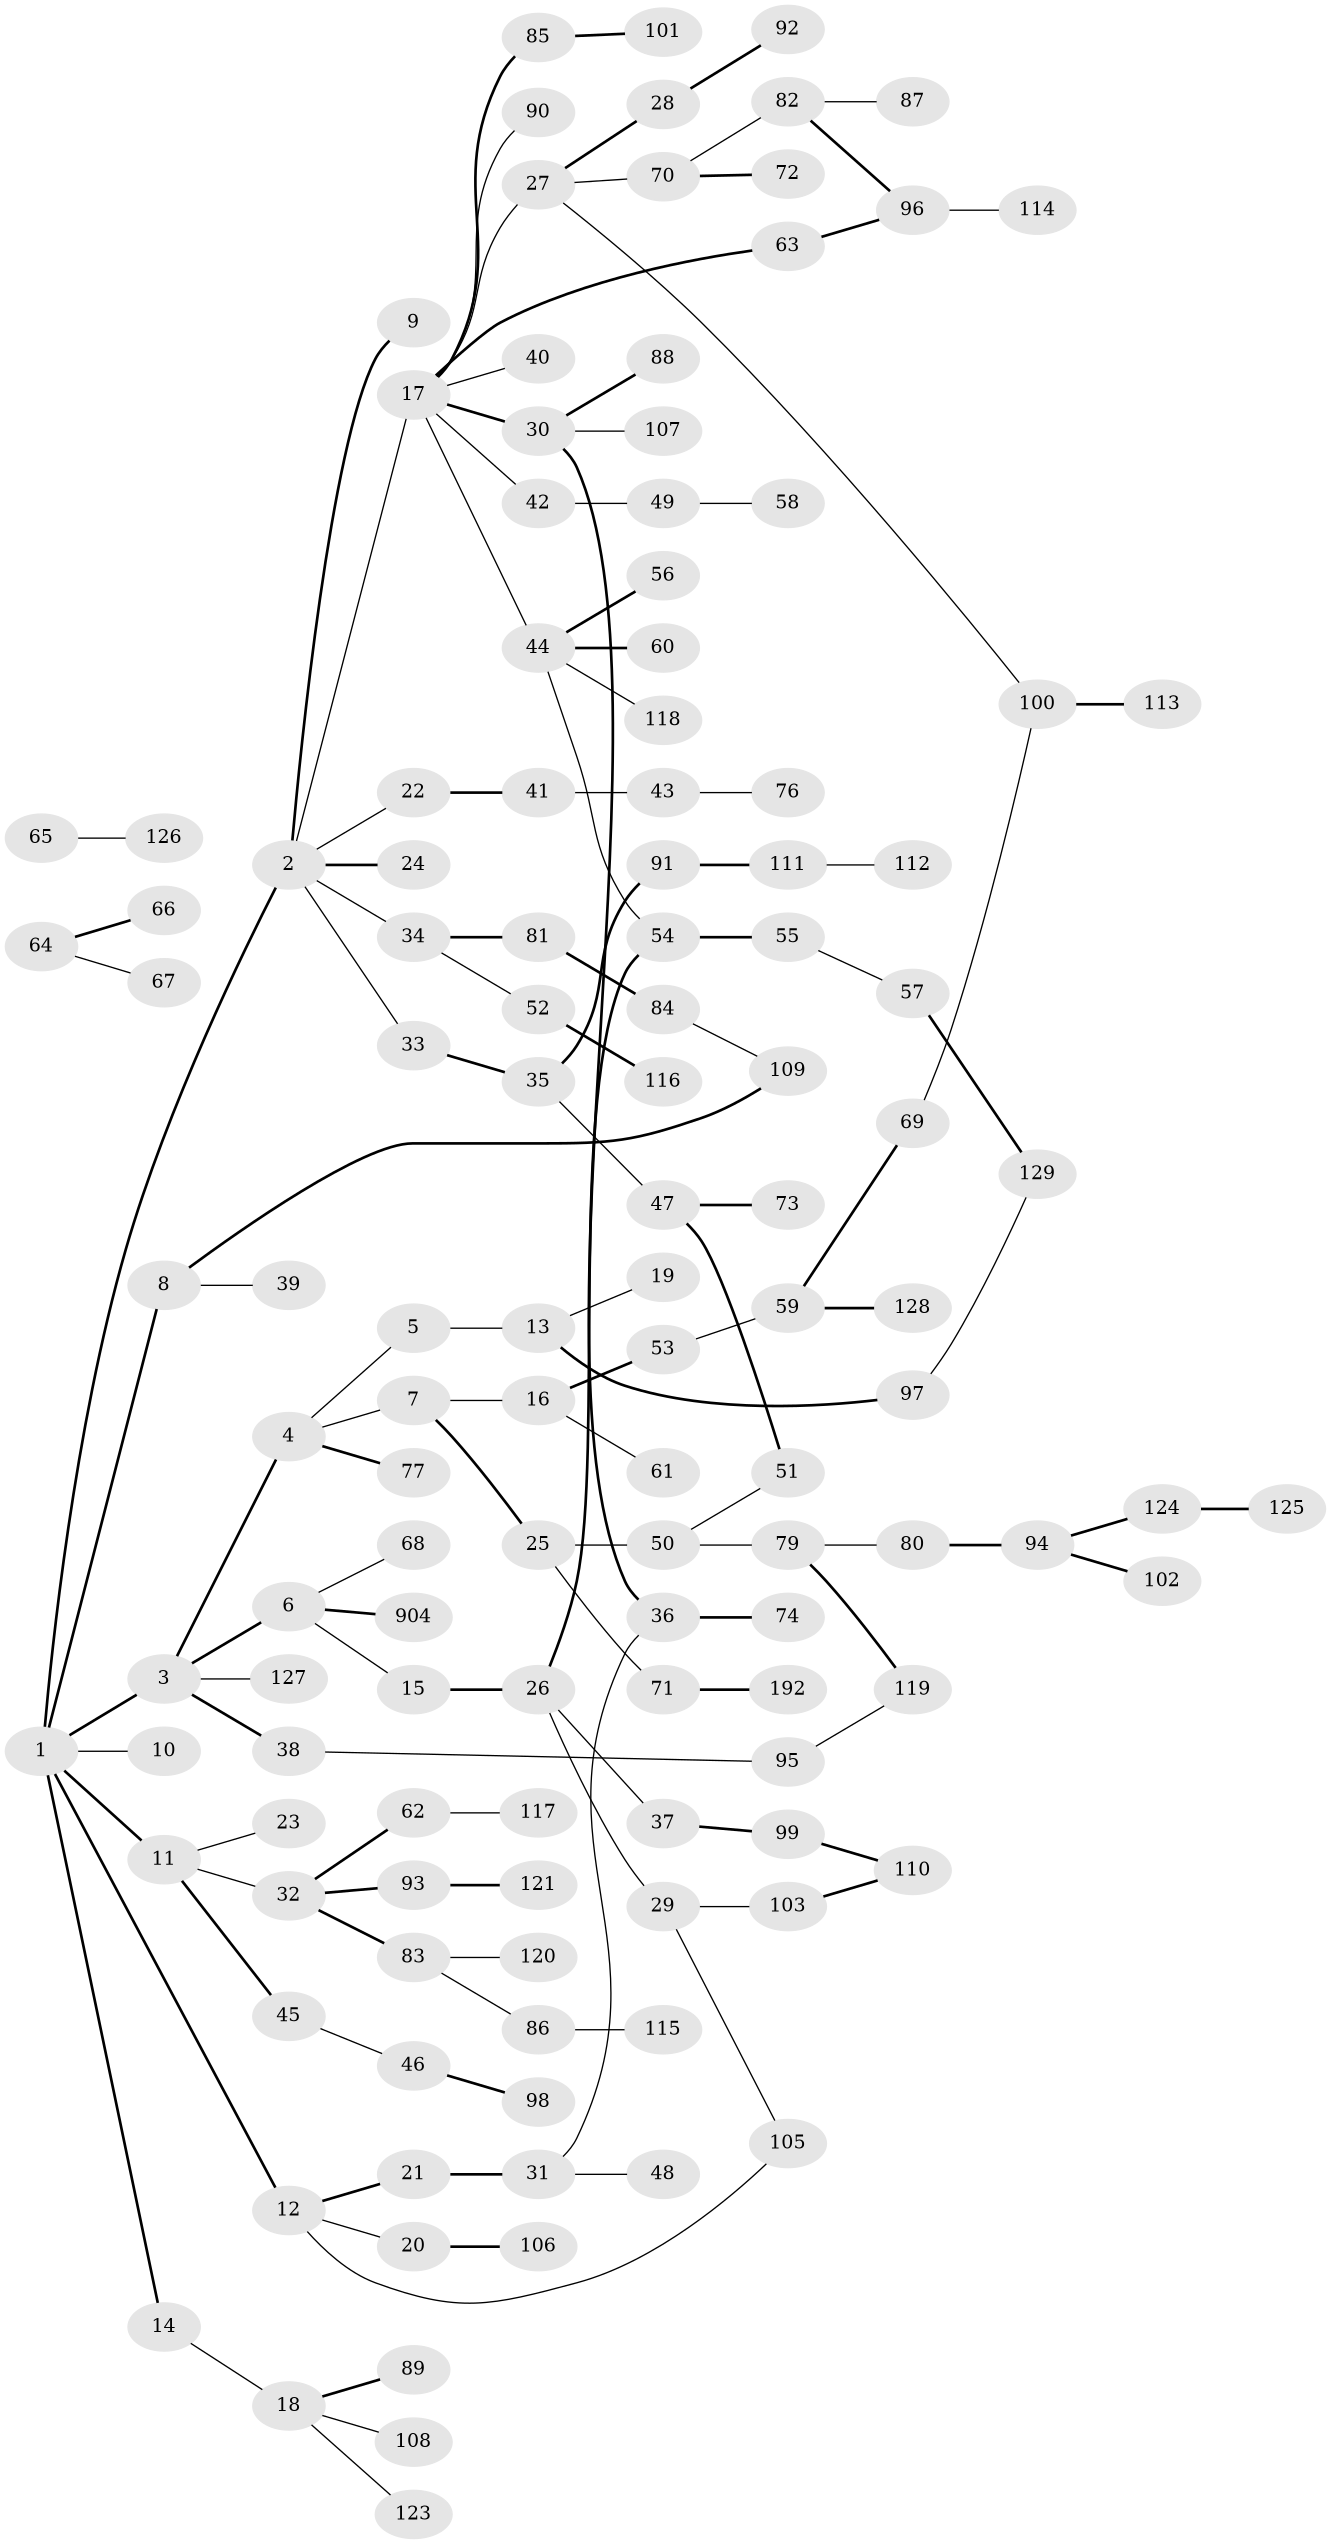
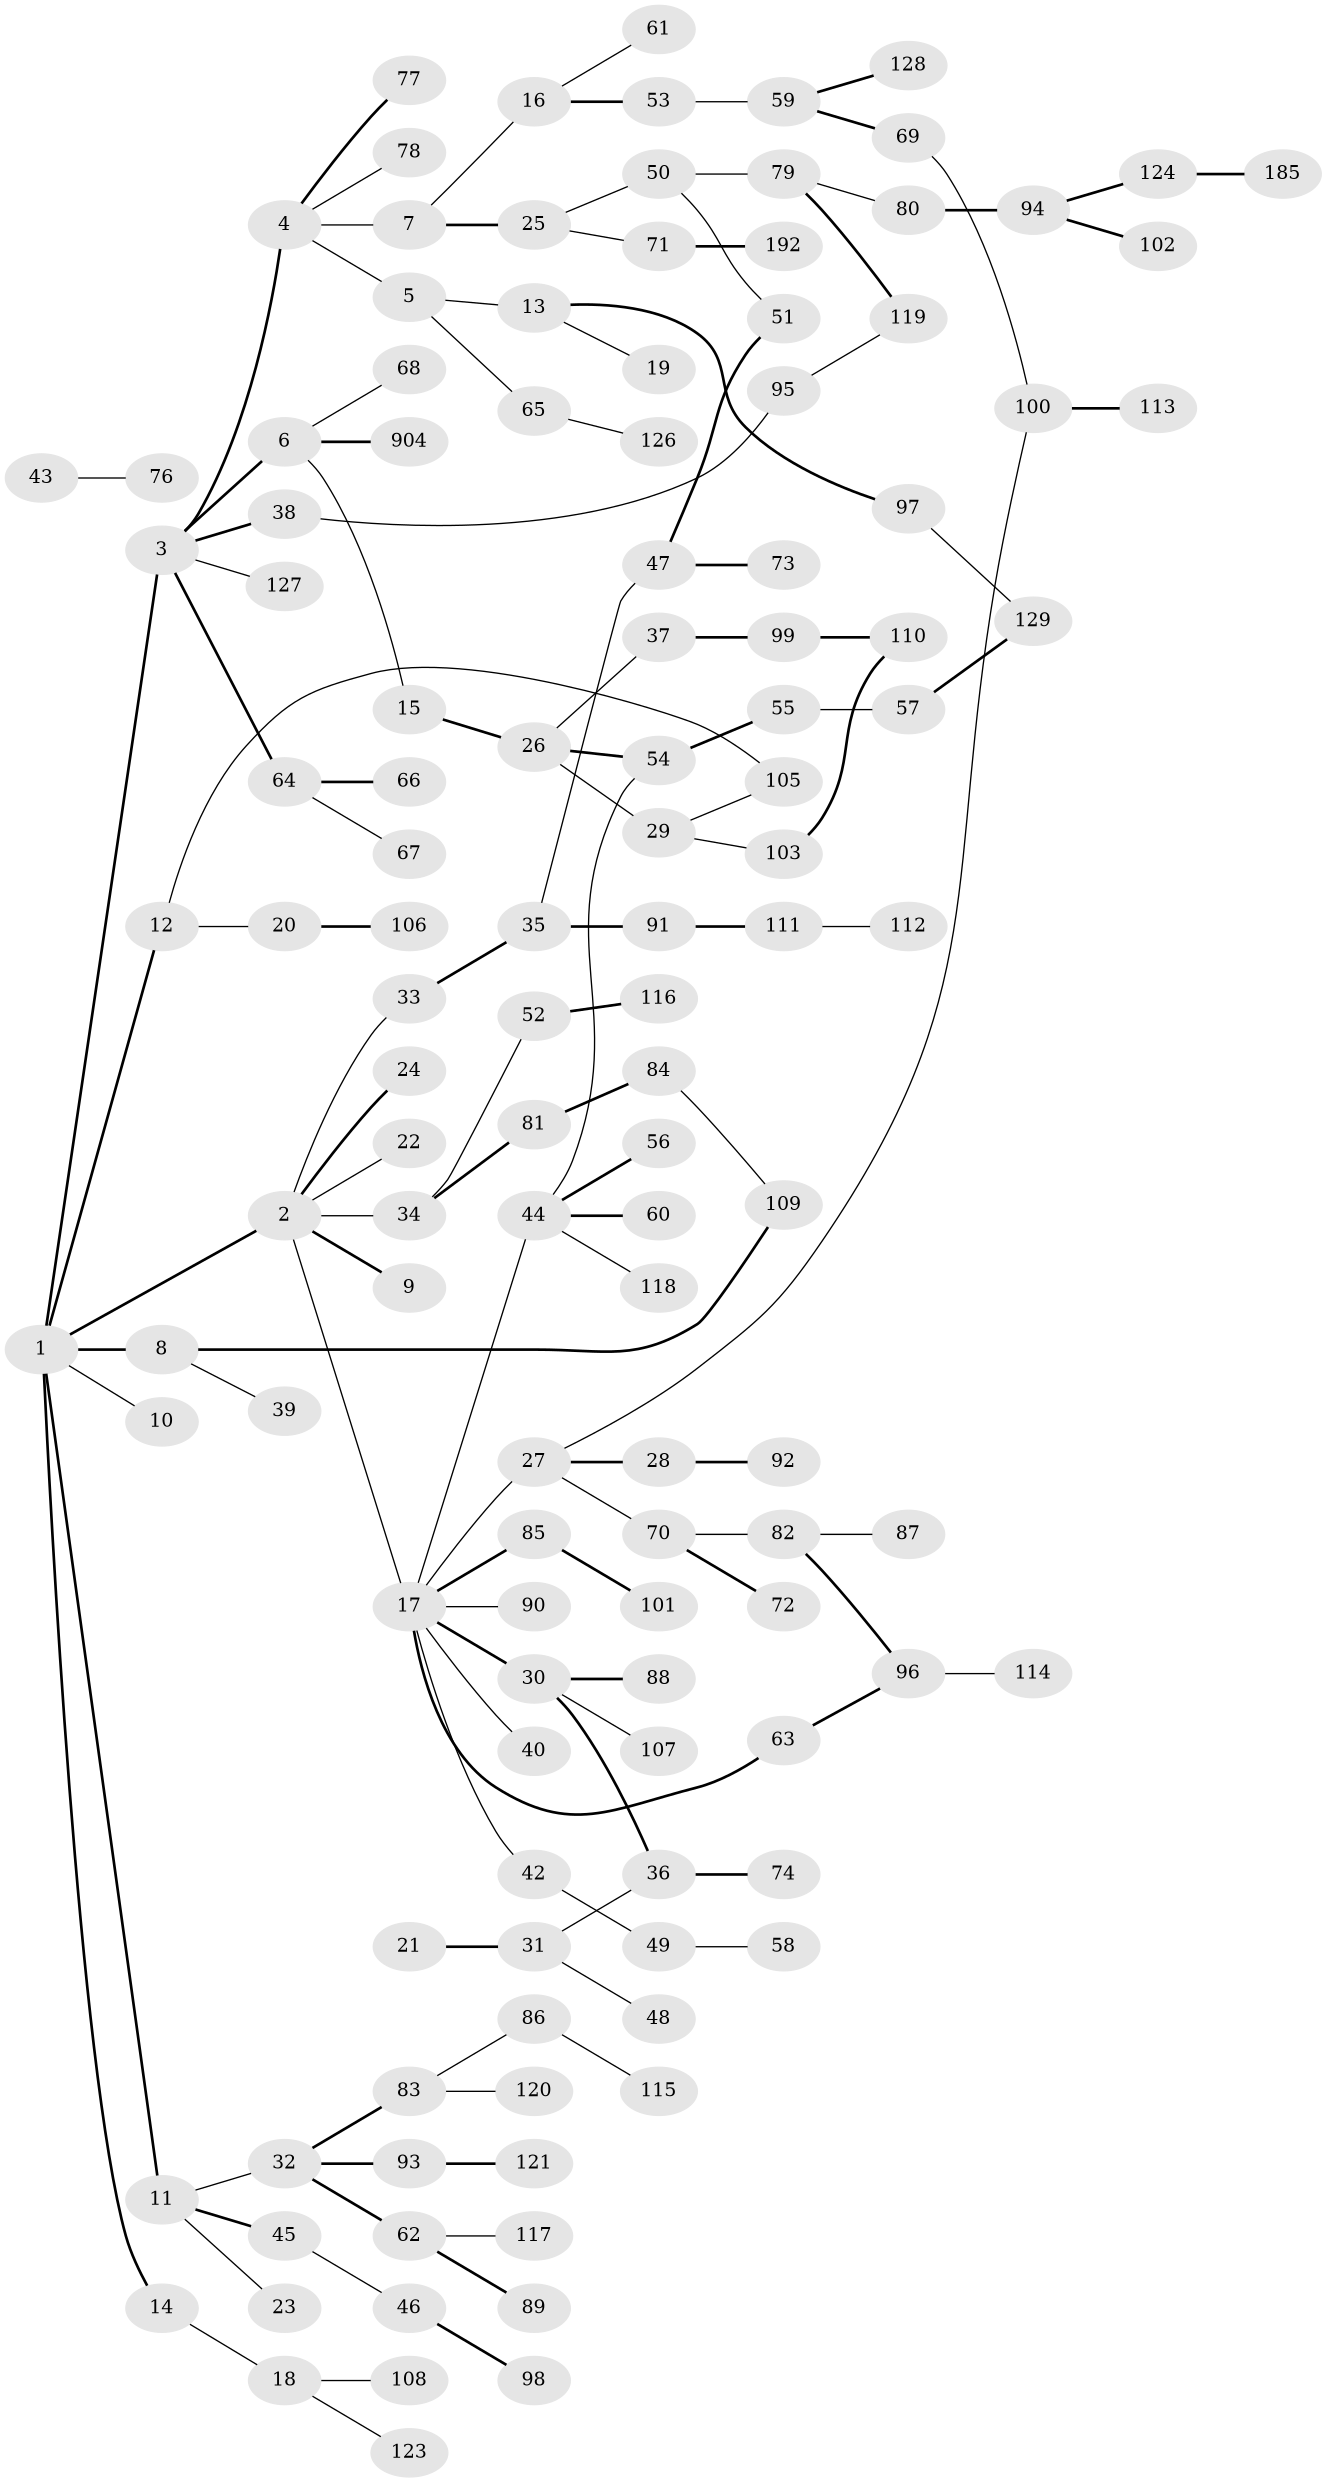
node "78": added
edge "5" -- "65": added
edge "3" -- "64": added
node "41": removed
node "125": label "125" -> "185"
edge "21" -- "12": removed
edge "89" -- "18": now "89" -- "62"
